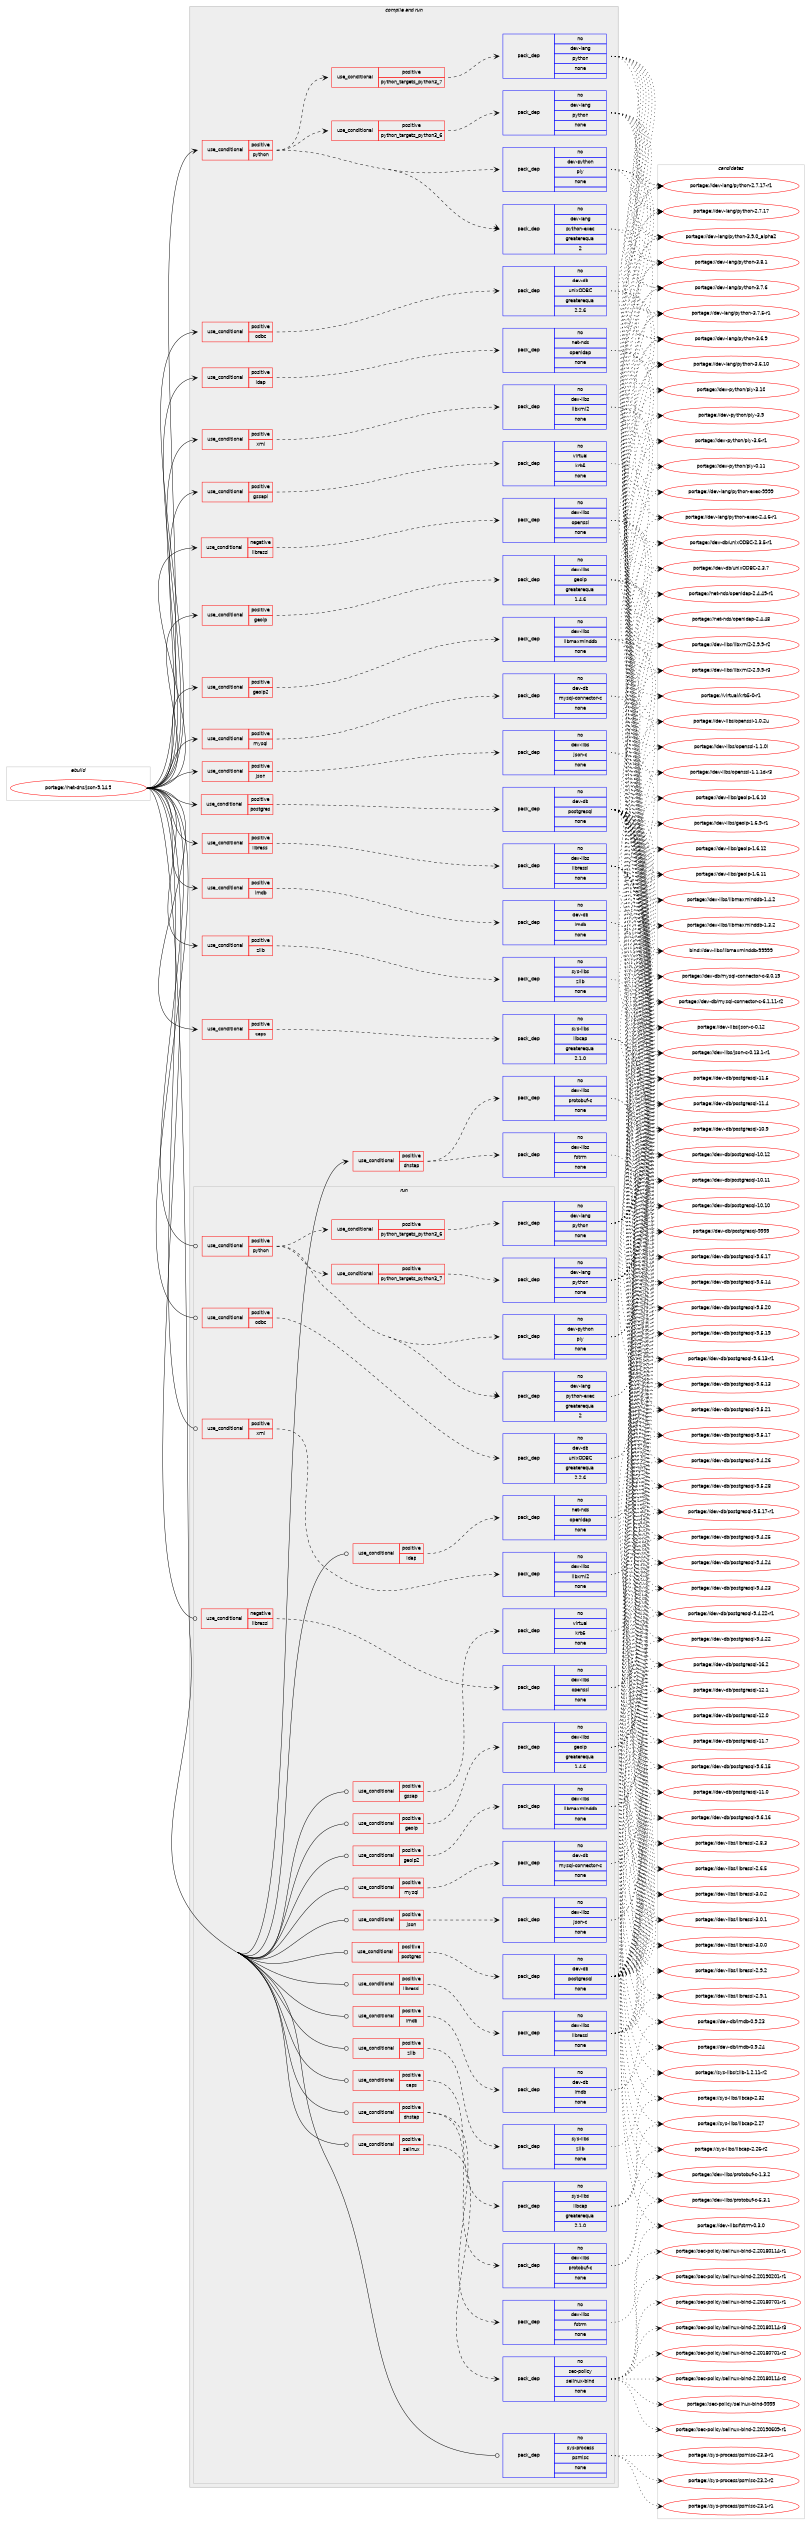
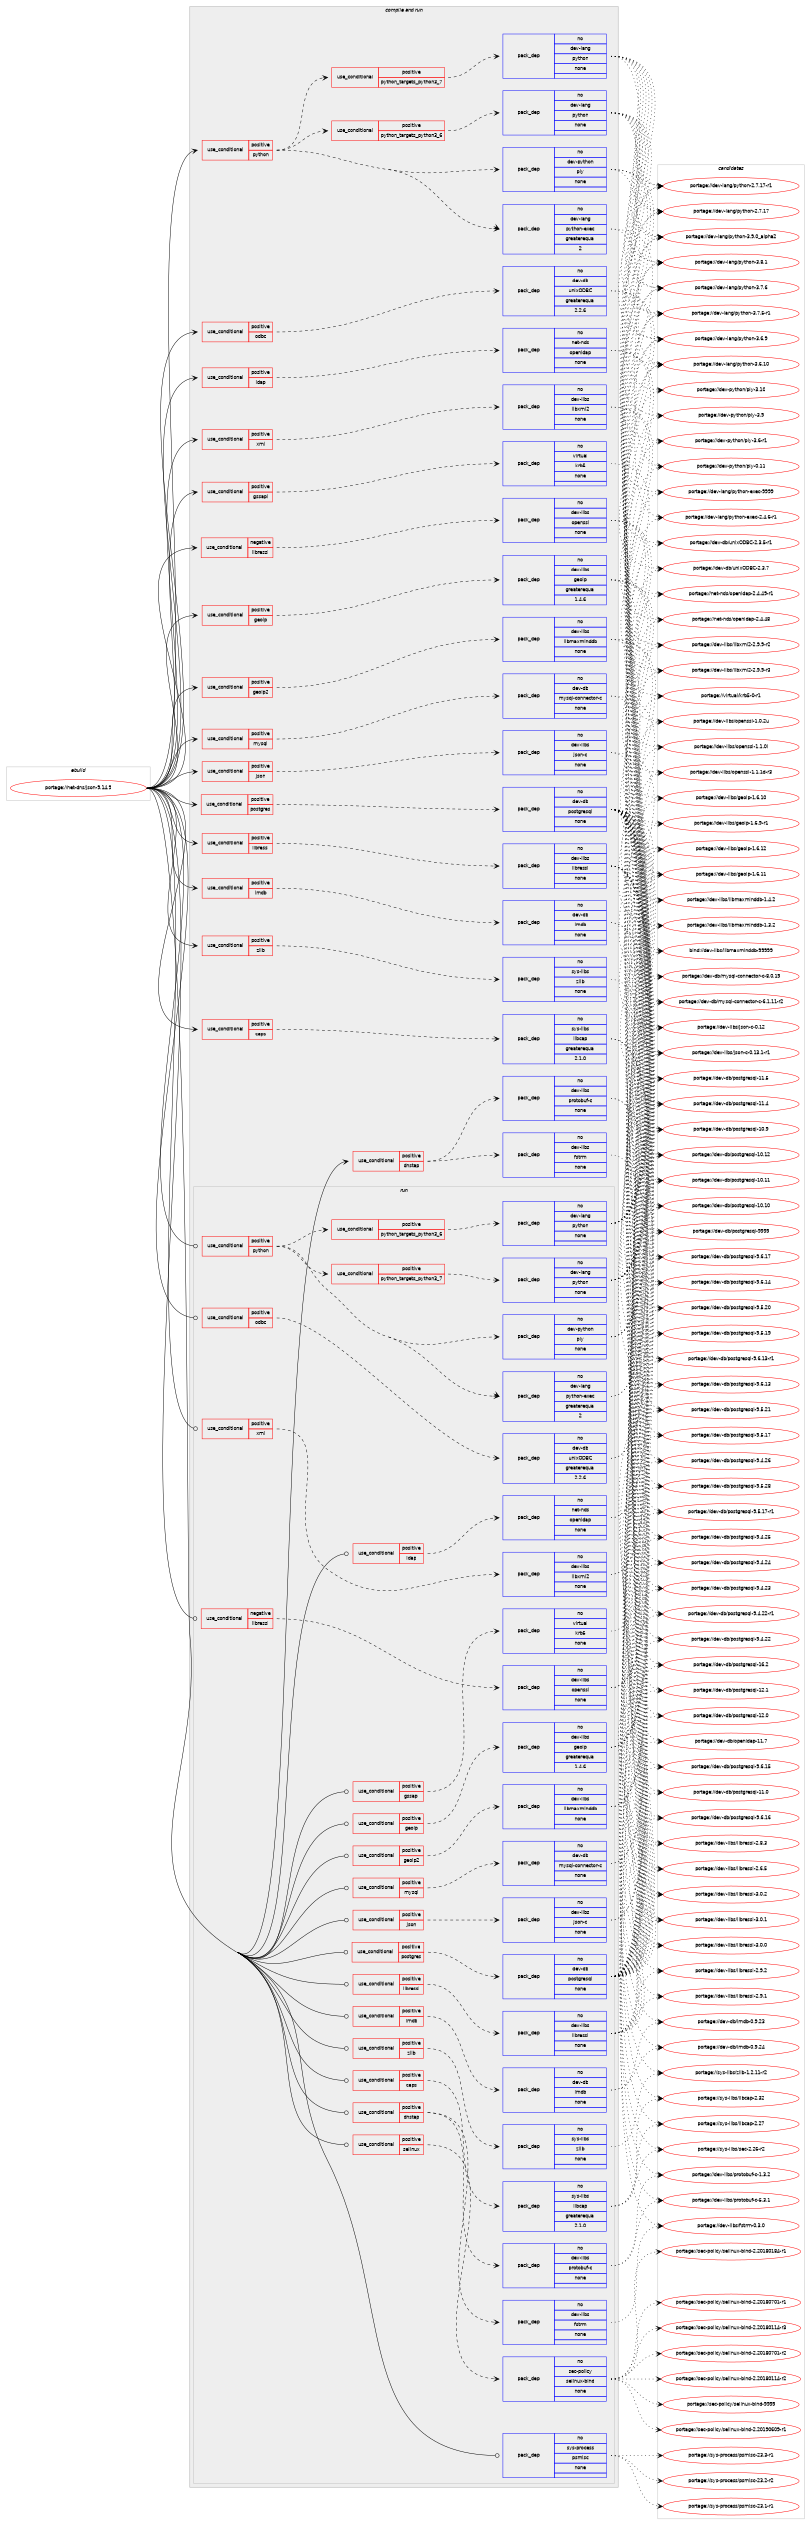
node "portage://dev-db/postgresql-11.7": label "portage://dev-db/postgresql-11.7" -> "portage://dev-db/openldap-11.7"
node "portage://sys-libs/libcap-2.26-r2": label "portage://sys-libs/libcap-2.26-r2" -> "portage://sys-libs/sec-2.26-r2"
node "portage://sec-policy/selinux-bind-2.20180114-r1": label "portage://sec-policy/selinux-bind-2.20180114-r1" -> "portage://sec-policy/selinux-bind-2.20180184-r1"
node "portage://sec-policy/selinux-bind-2.20190201-r1": removed
